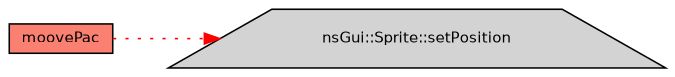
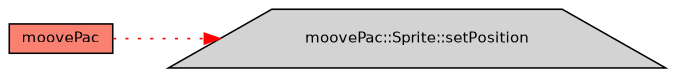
node "nsGui::Sprite::setPosition": label "nsGui::Sprite::setPosition" -> "moovePac::Sprite::setPosition"
